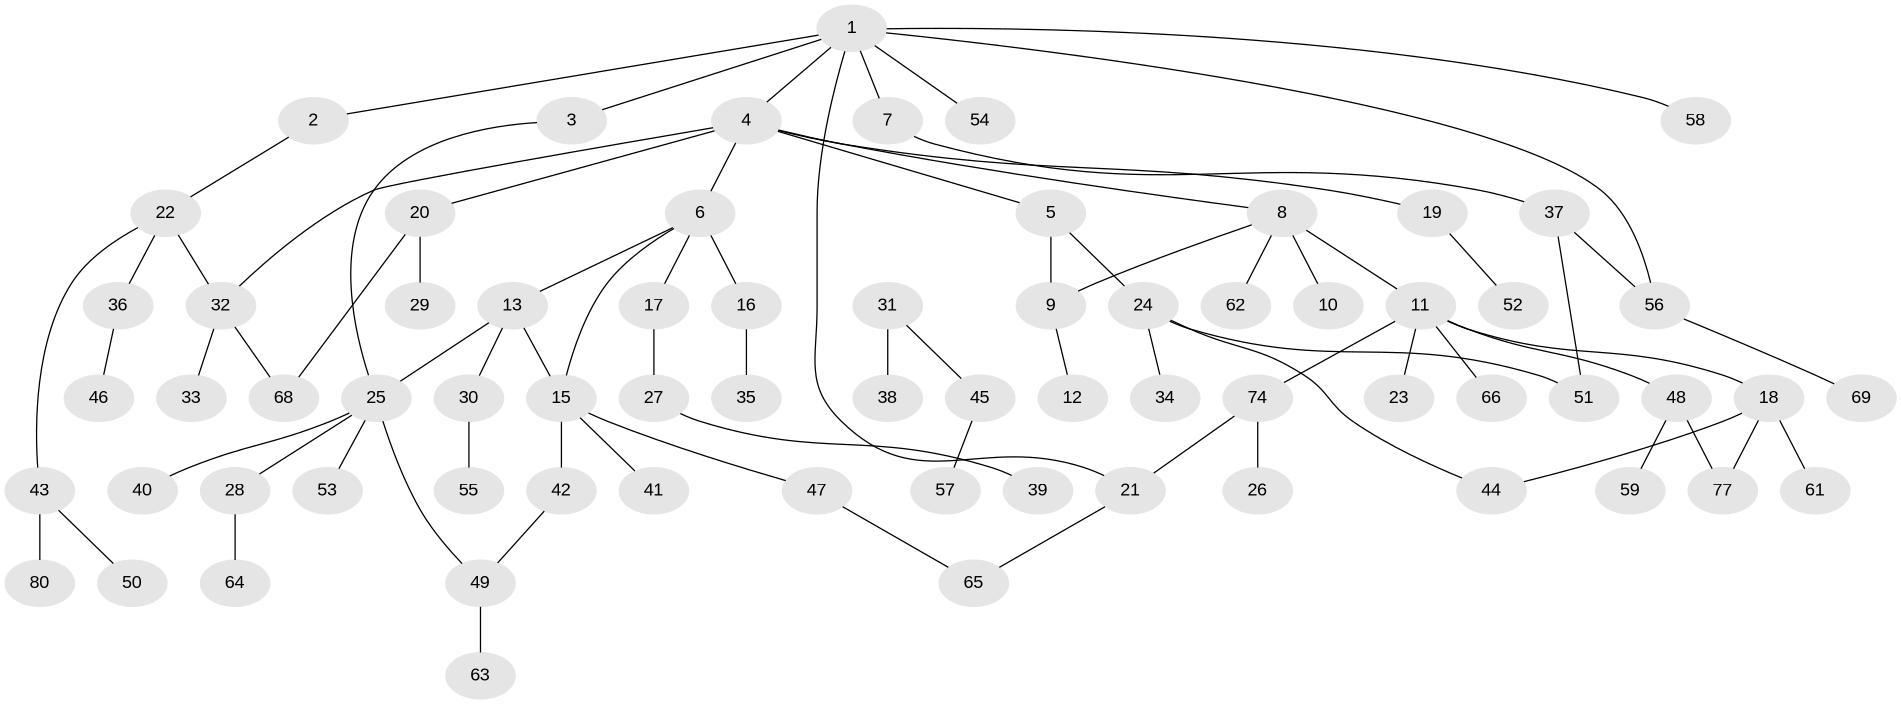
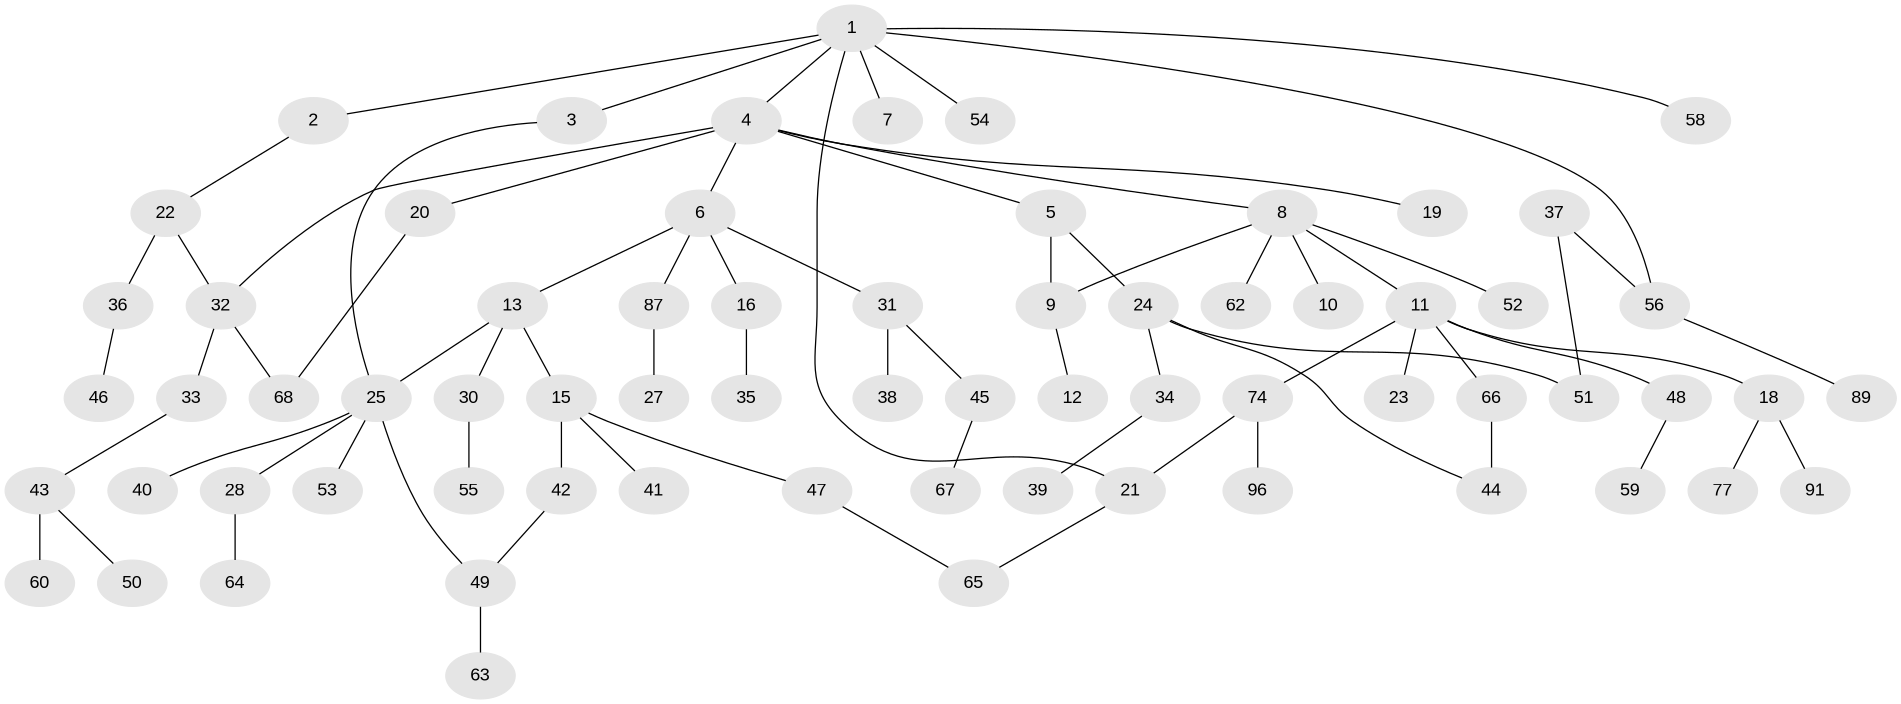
edge "7" -- "37": removed
edge "19" -- "52": now "8" -- "52"
edge "6" -- "15": now "6" -- "31"
node "29": removed
node "17": label "17" -> "87"
edge "22" -- "43": now "33" -- "43"
node "69": label "69" -> "89"
edge "27" -- "39": now "34" -- "39"
edge "48" -- "77": removed
edge "18" -- "44": now "66" -- "44"
node "57": label "57" -> "67"
node "26": label "26" -> "96"
node "61": label "61" -> "91"
node "80": label "80" -> "60"
